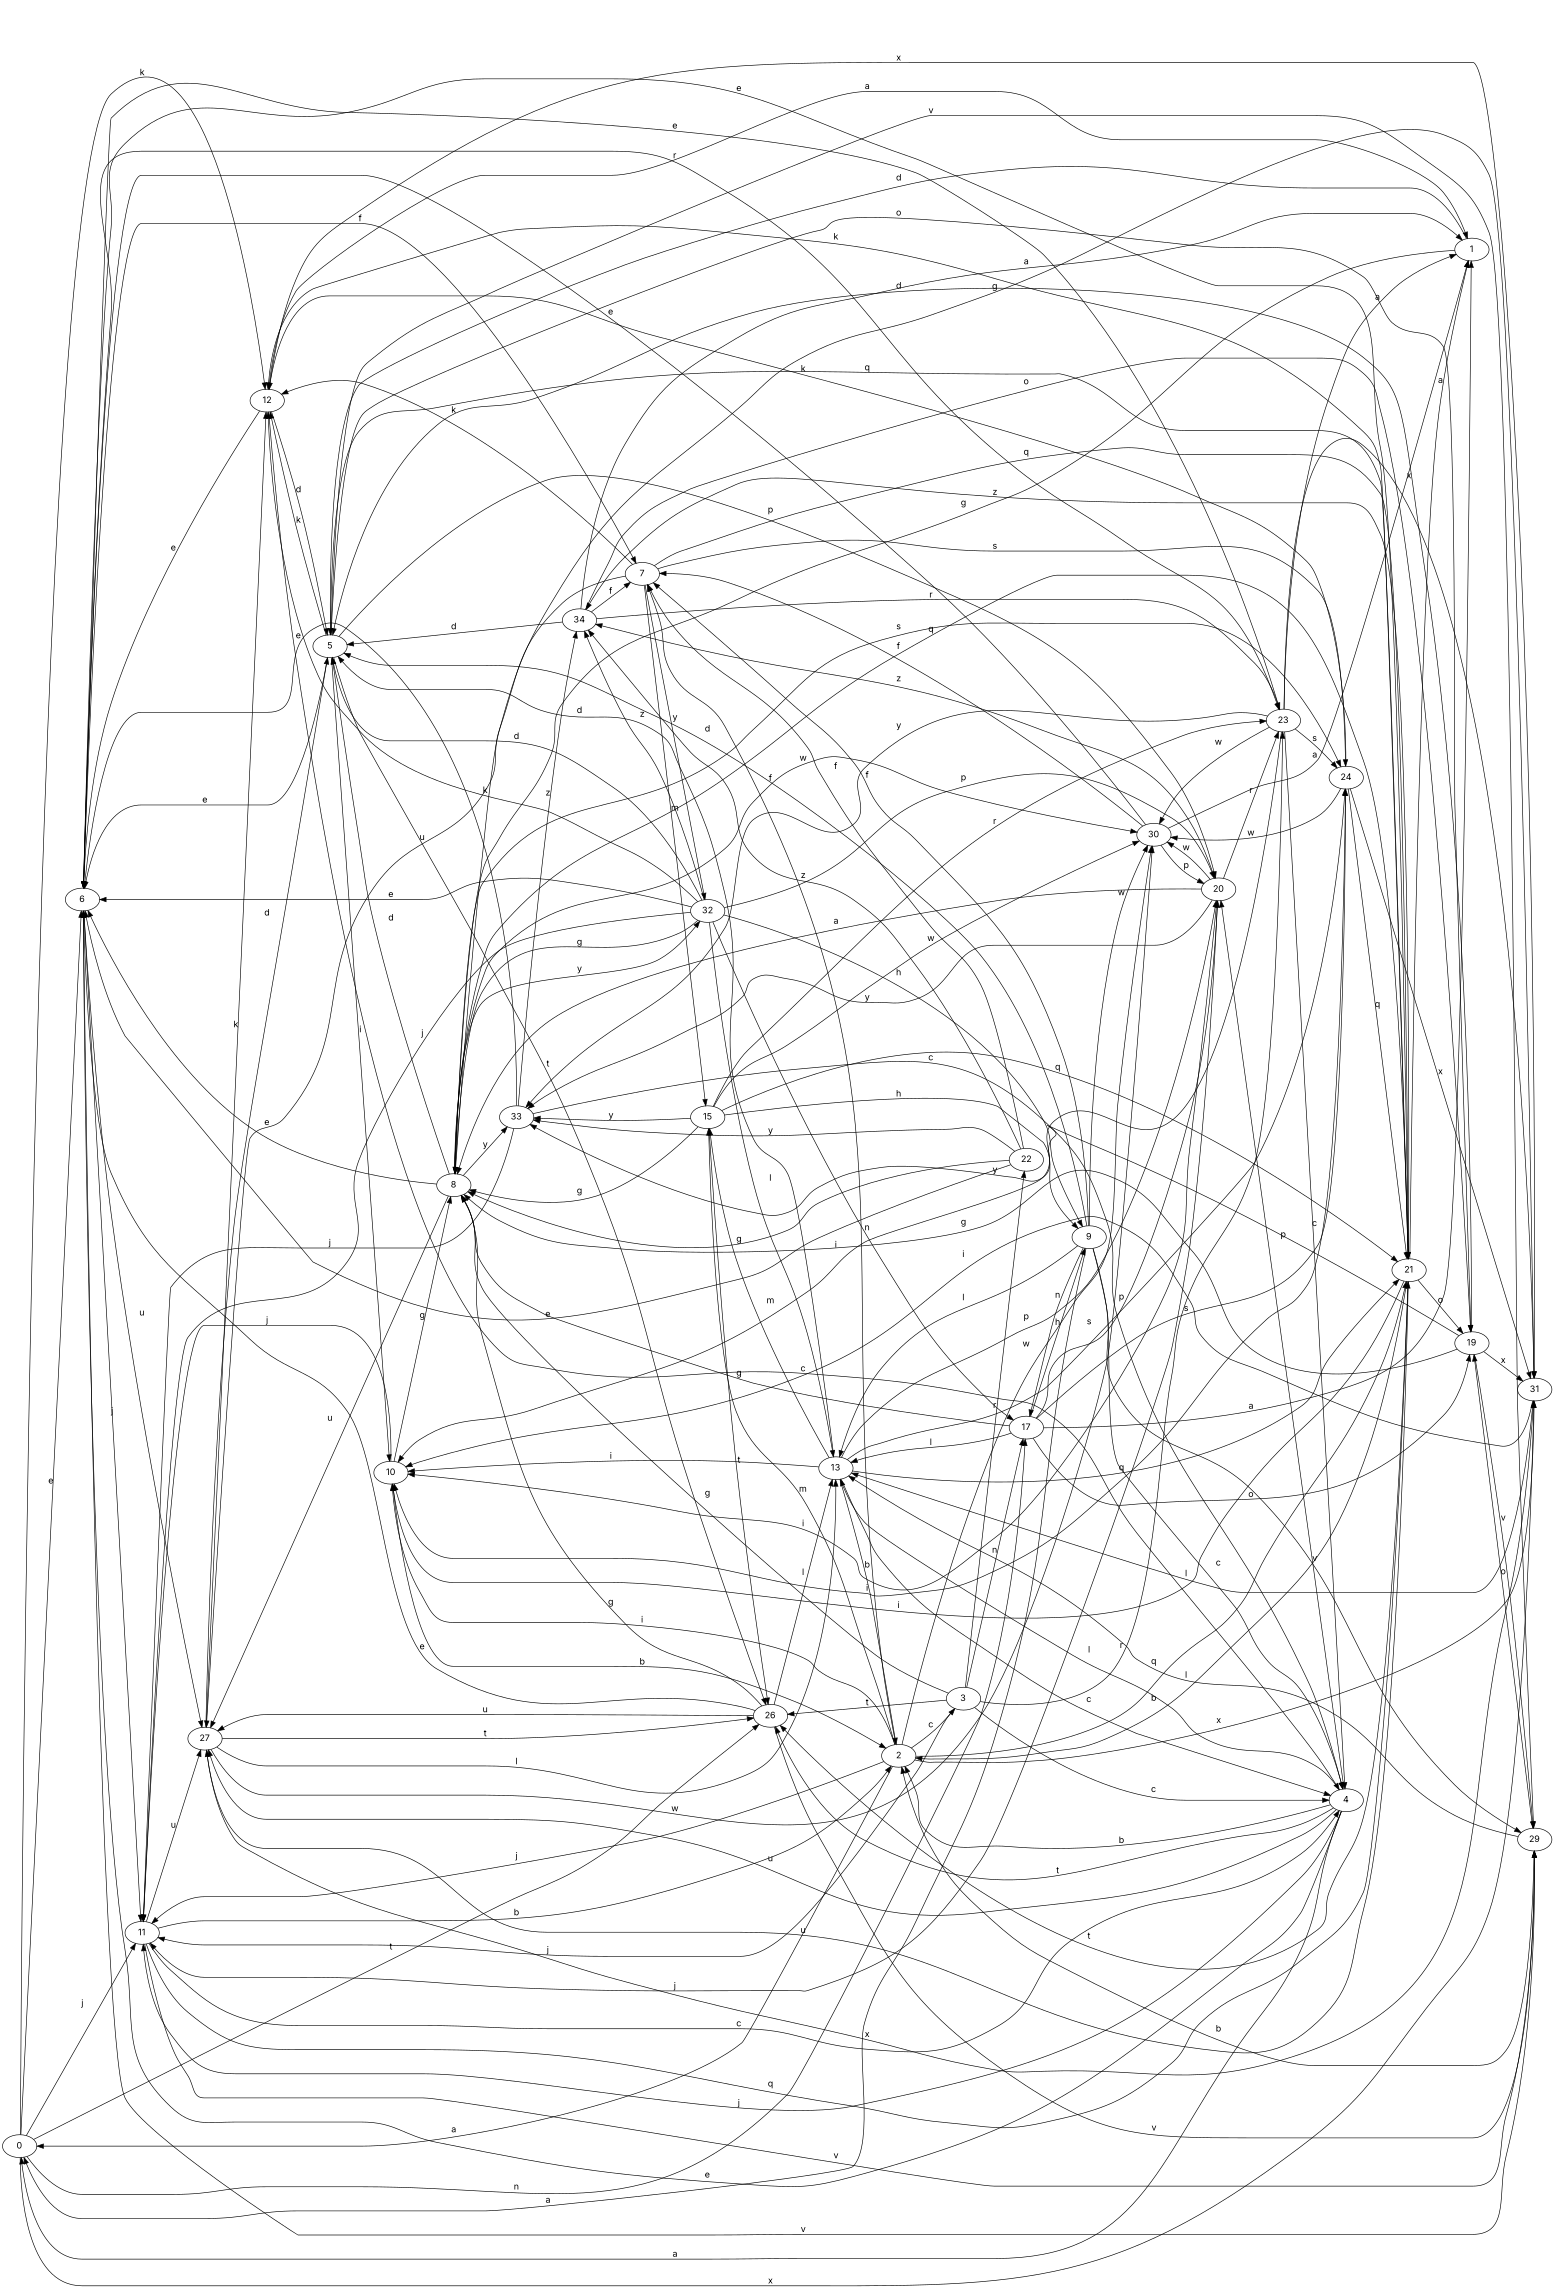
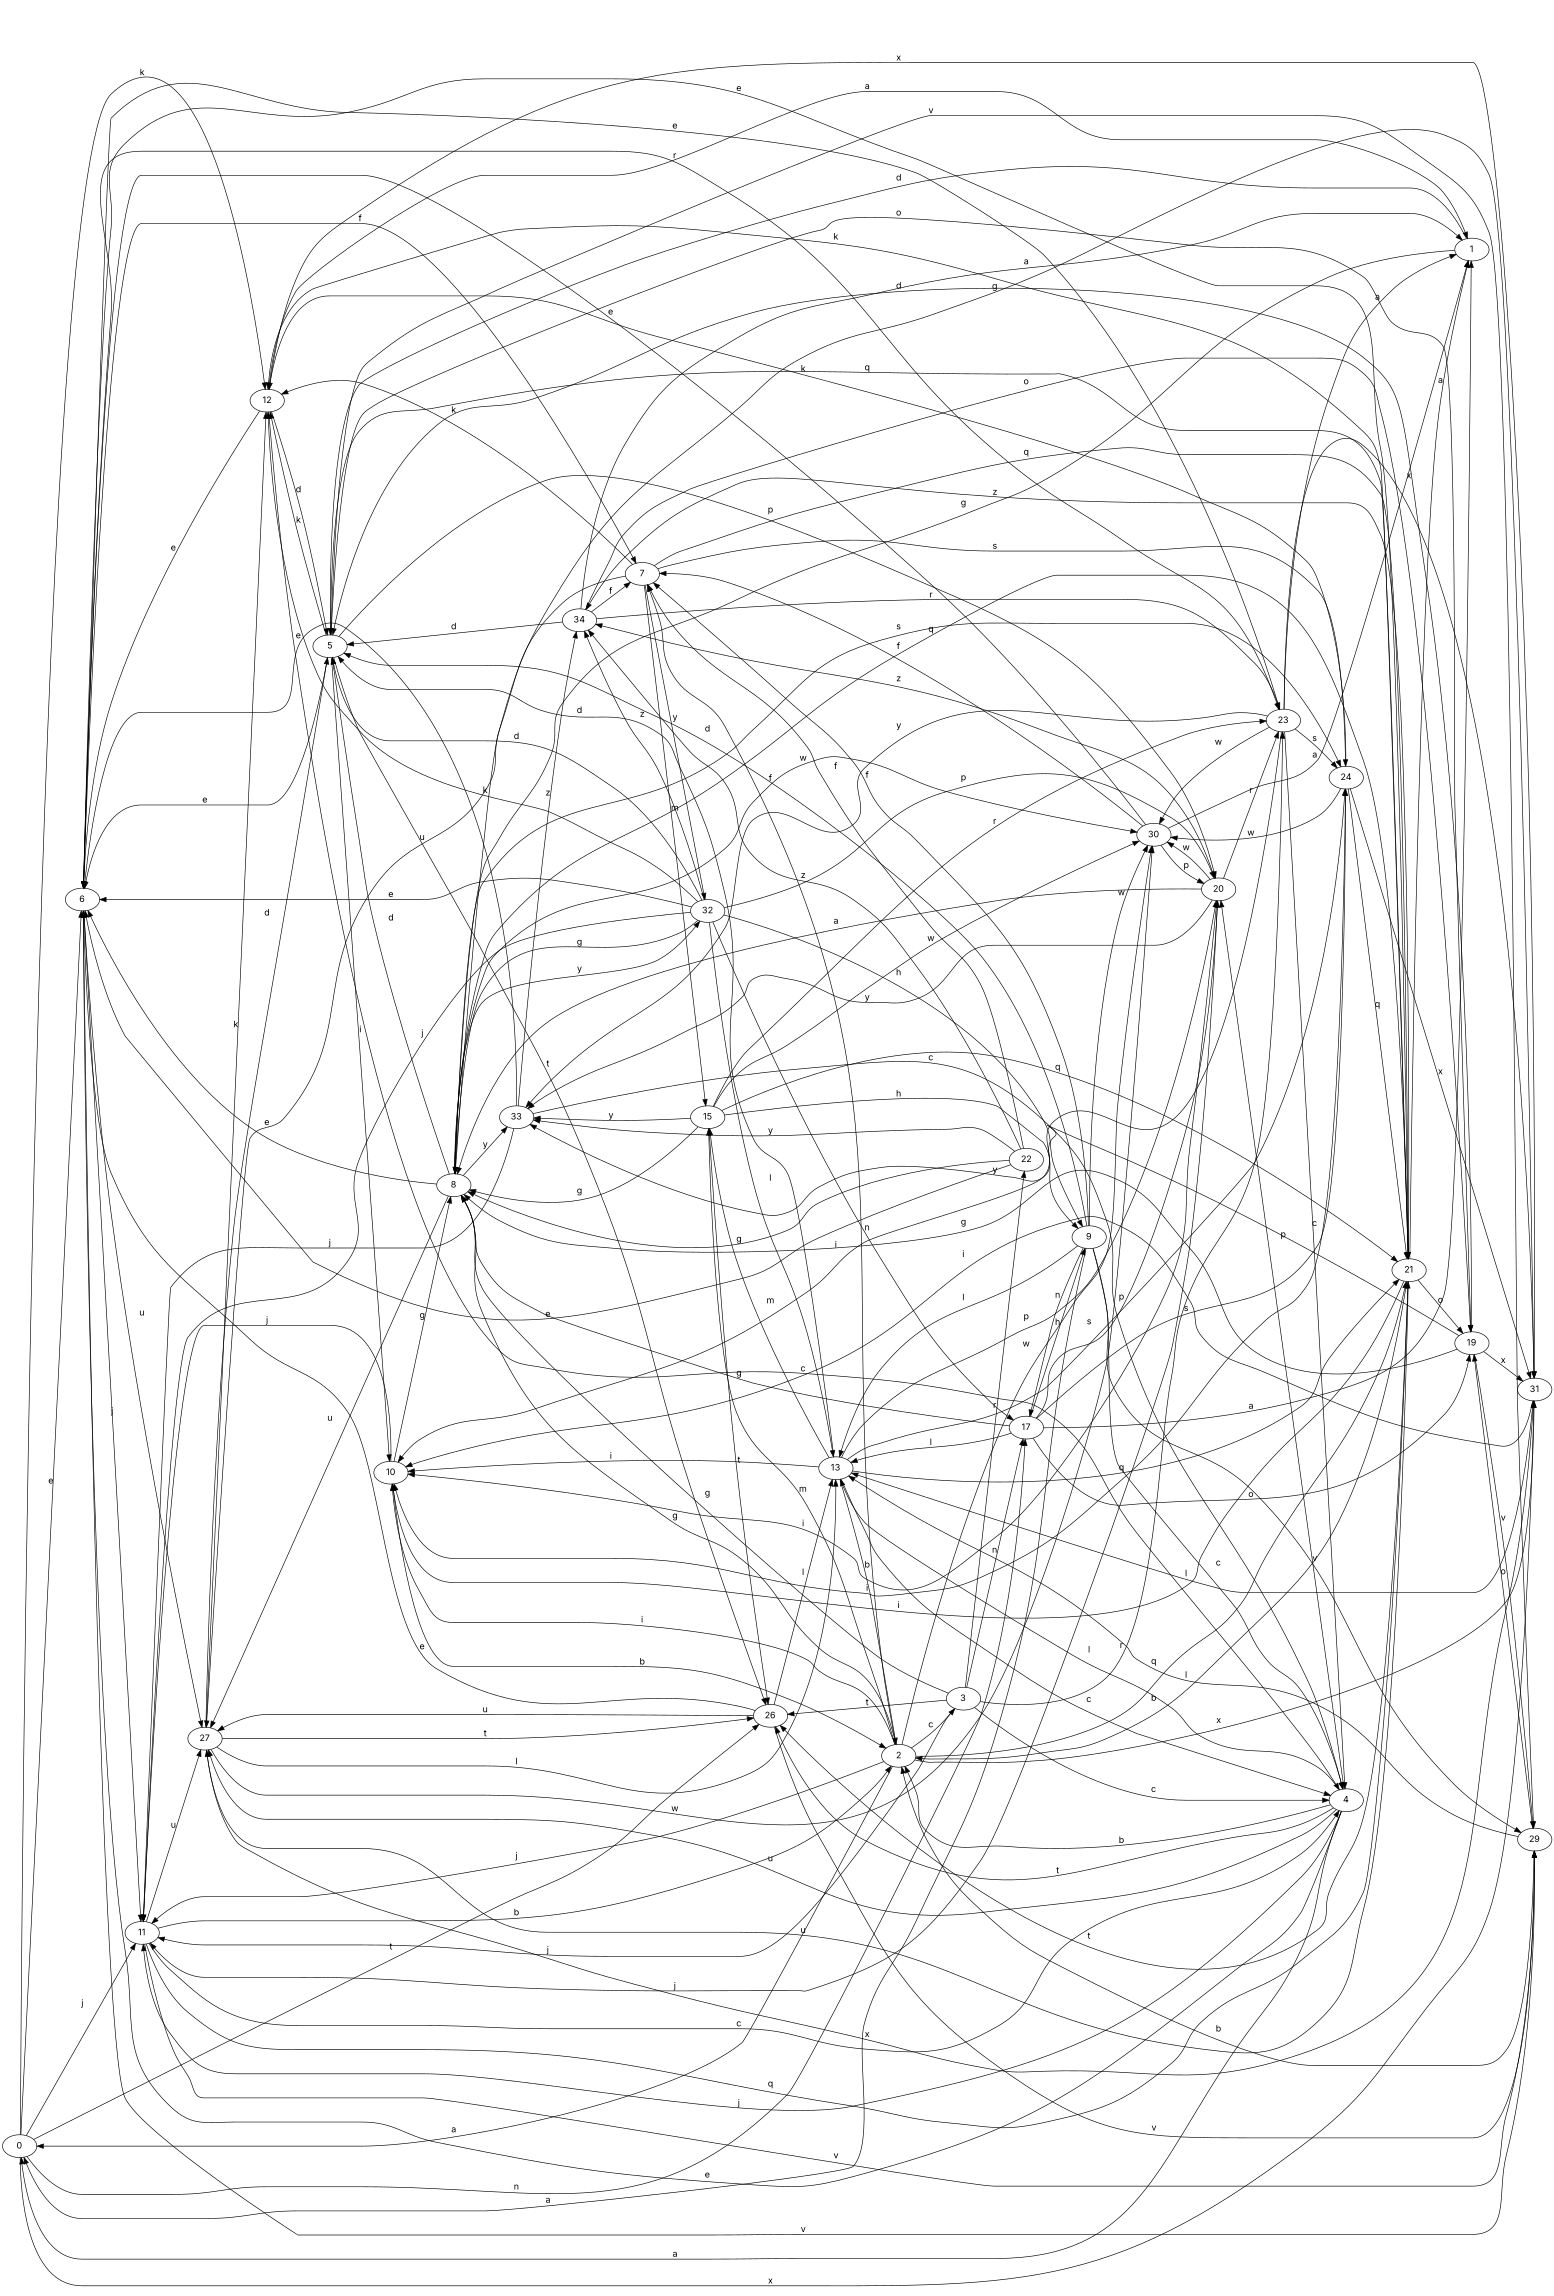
edge "26" -> "8": now "2" -> "8"
